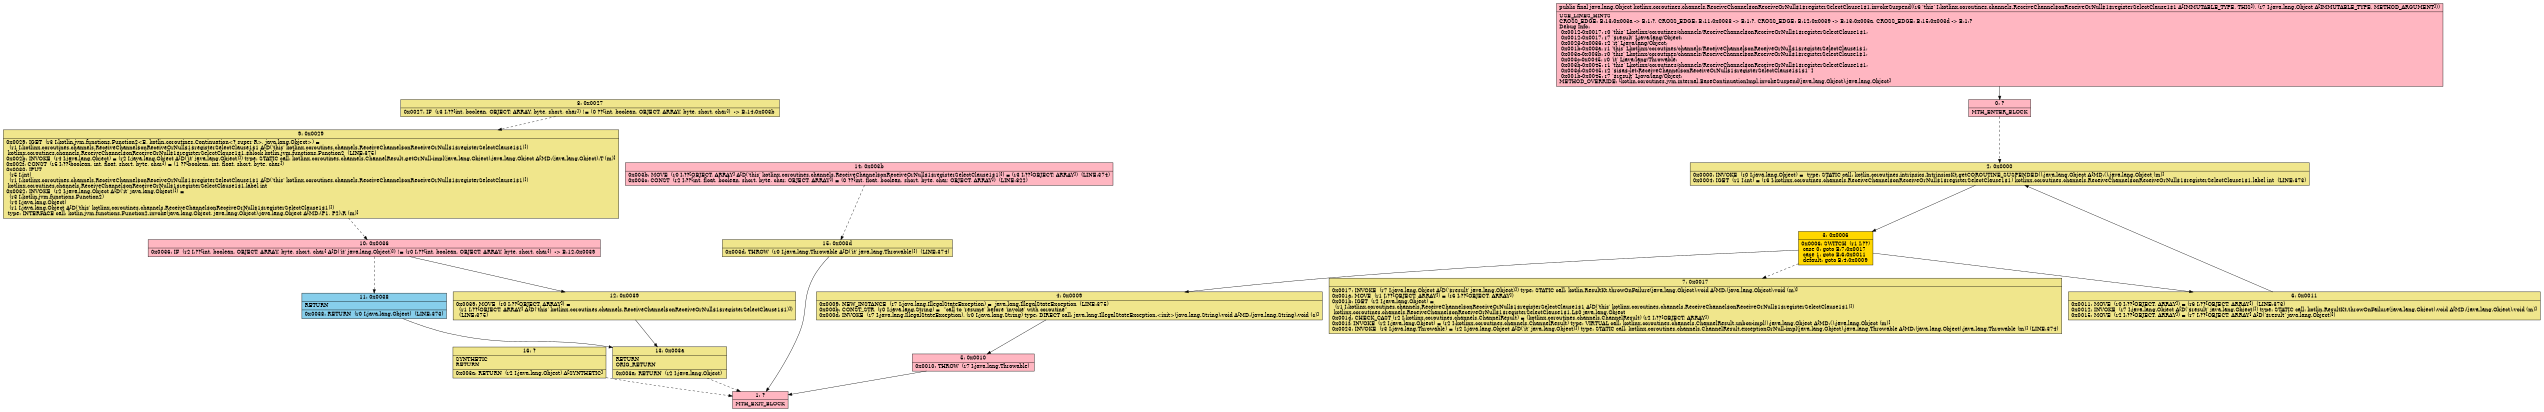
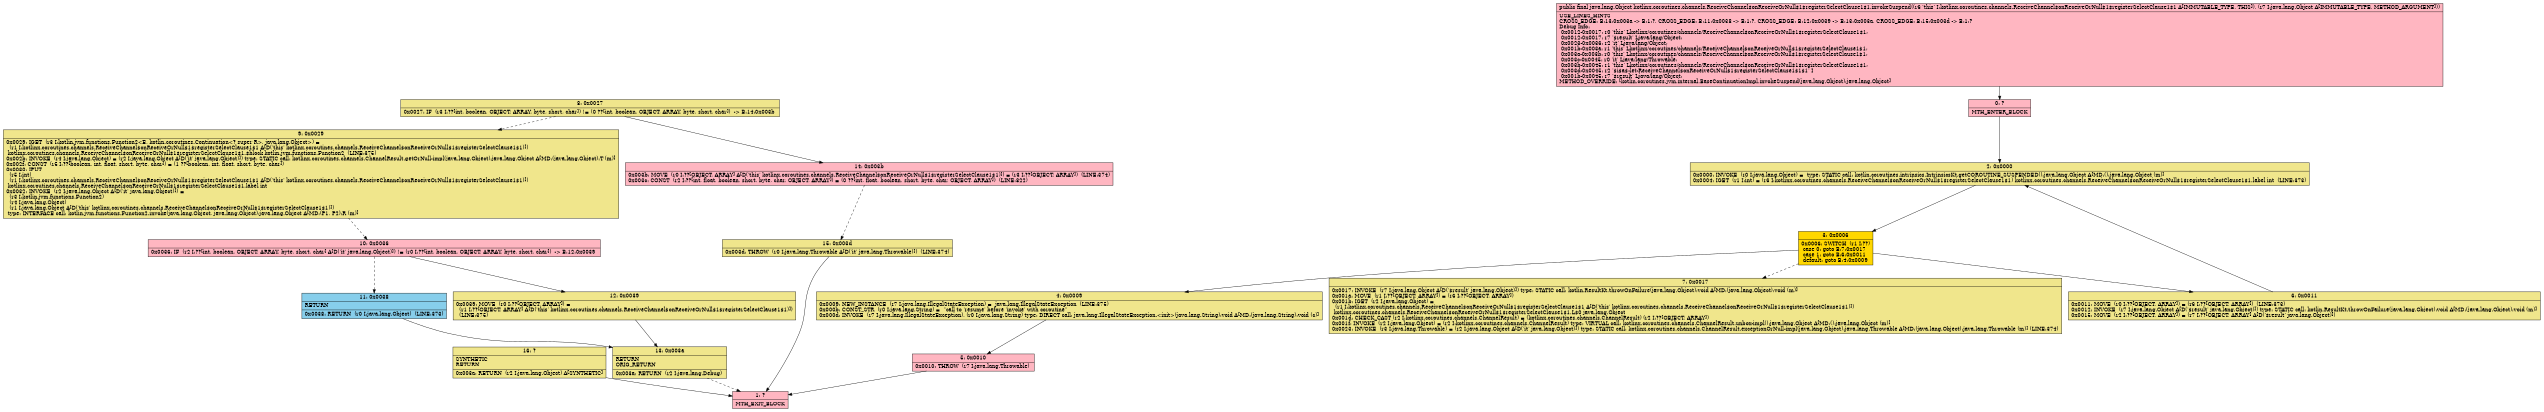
edge "0: ?" -> "2: 0x0000": style dashed -> solid
edge "8: 0x0027" -> "14: 0x003b": added
node "13: 0x003a": text "0x003a: RETURN  (r2 I:java.lang.Object)" -> "0x003a: RETURN  (r2 I:java.lang.Debug)"
edge "16: ?" -> "1: ?": style dashed -> solid
